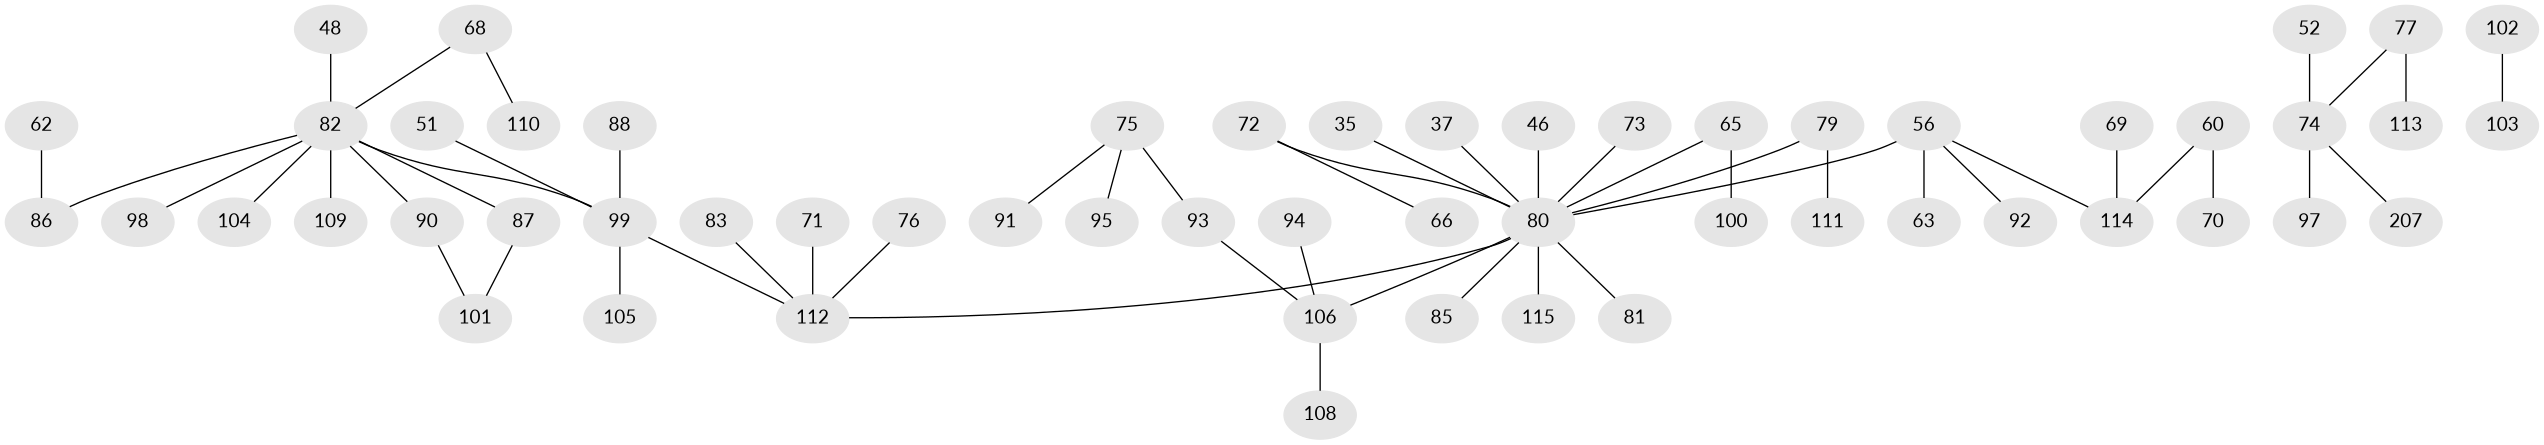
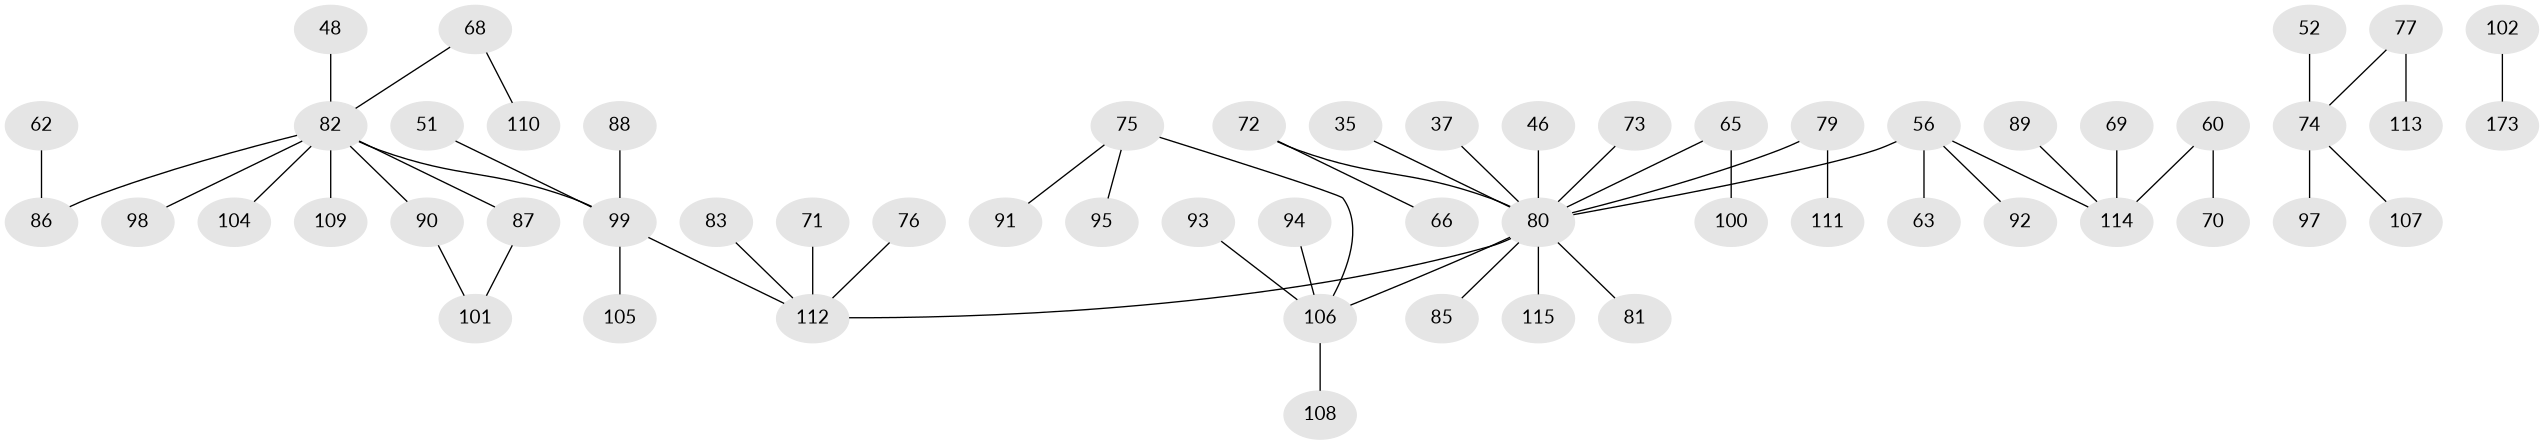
node "89": added
node "103": label "103" -> "173"
edge "75" -- "93": now "75" -- "106"
node "207": label "207" -> "107"
